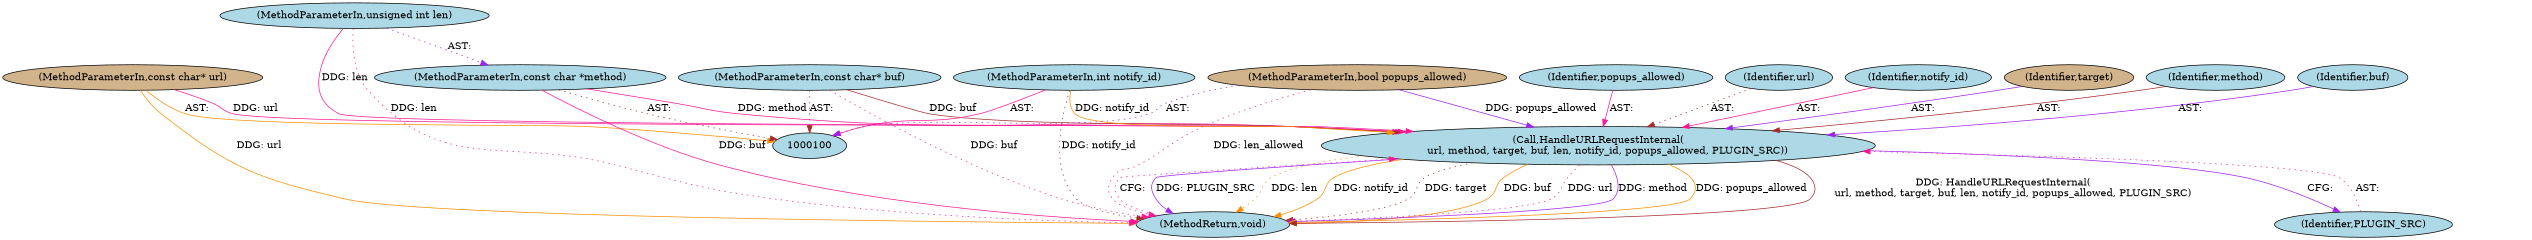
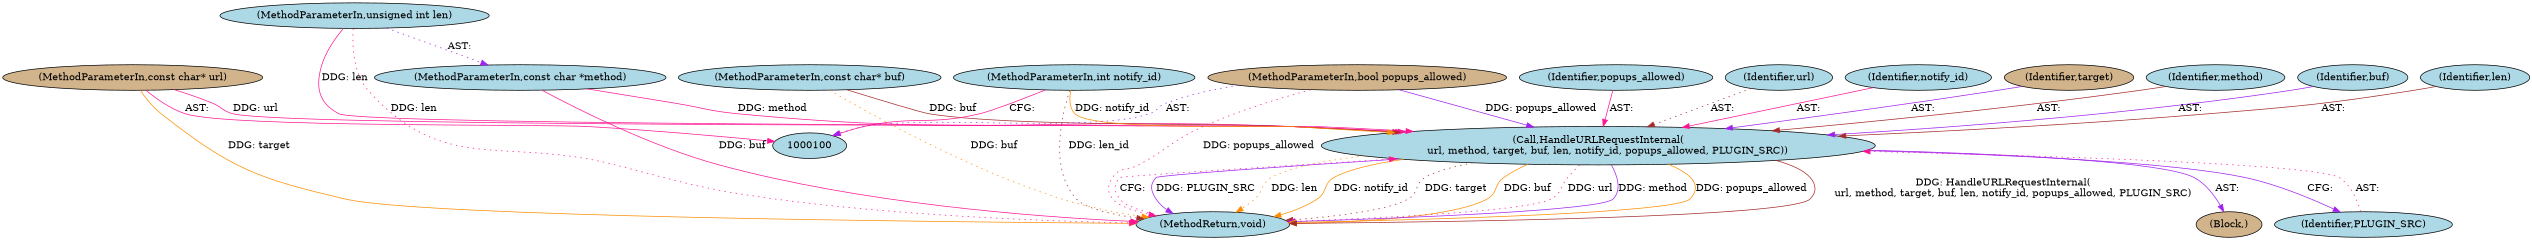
node "(Identifier,len)": added
edge "(MethodParameterIn,const char* buf)" -> "1000100": removed, label "AST:"
edge "(MethodParameterIn,int notify_id)" -> "1000100": label "AST: " -> "CFG: "
edge "(MethodParameterIn,const char *method)" -> "1000100": removed, label "AST:"
edge "(MethodParameterIn,const char* url)" -> "1000100": color darkorange -> deeppink
edge "(MethodParameterIn,const char* url)" -> "(MethodReturn,void)": label "DDG: url" -> "DDG: target"
edge "(MethodParameterIn,int notify_id)" -> "(MethodReturn,void)": label "DDG: notify_id" -> "DDG: len_id"
edge "(MethodParameterIn,bool popups_allowed)" -> "(MethodReturn,void)": label "DDG: len_allowed" -> "DDG: popups_allowed"
edge "(MethodParameterIn,const char* buf)" -> "(MethodReturn,void)": color deeppink -> darkorange
node "(Block,)": added
